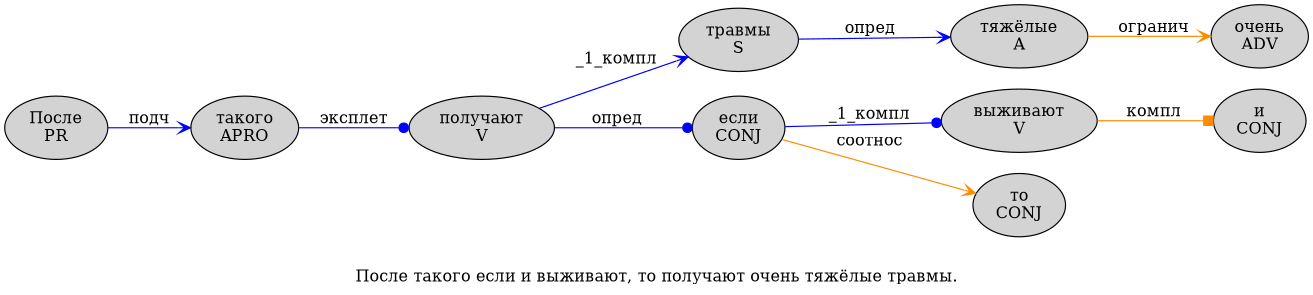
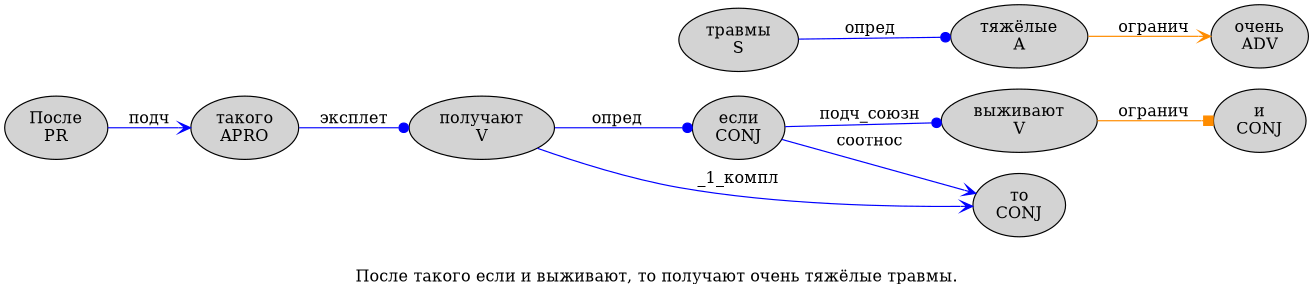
edge "травмы S" -> "тяжёлые A": arrowhead vee -> dot
edge "получают V" -> "травмы S": now "получают V" -> "то CONJ"
edge "выживают V" -> "и CONJ": label "компл" -> "огранич"
edge "если CONJ" -> "выживают V": label "_1_компл" -> "подч_союзн"
edge "если CONJ" -> "то CONJ": color darkorange -> blue
